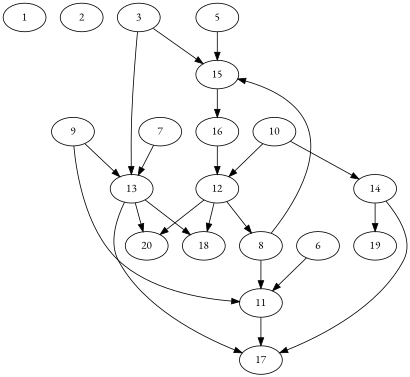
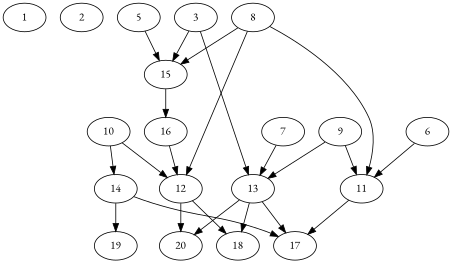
edge "12" -> "8": reversed
